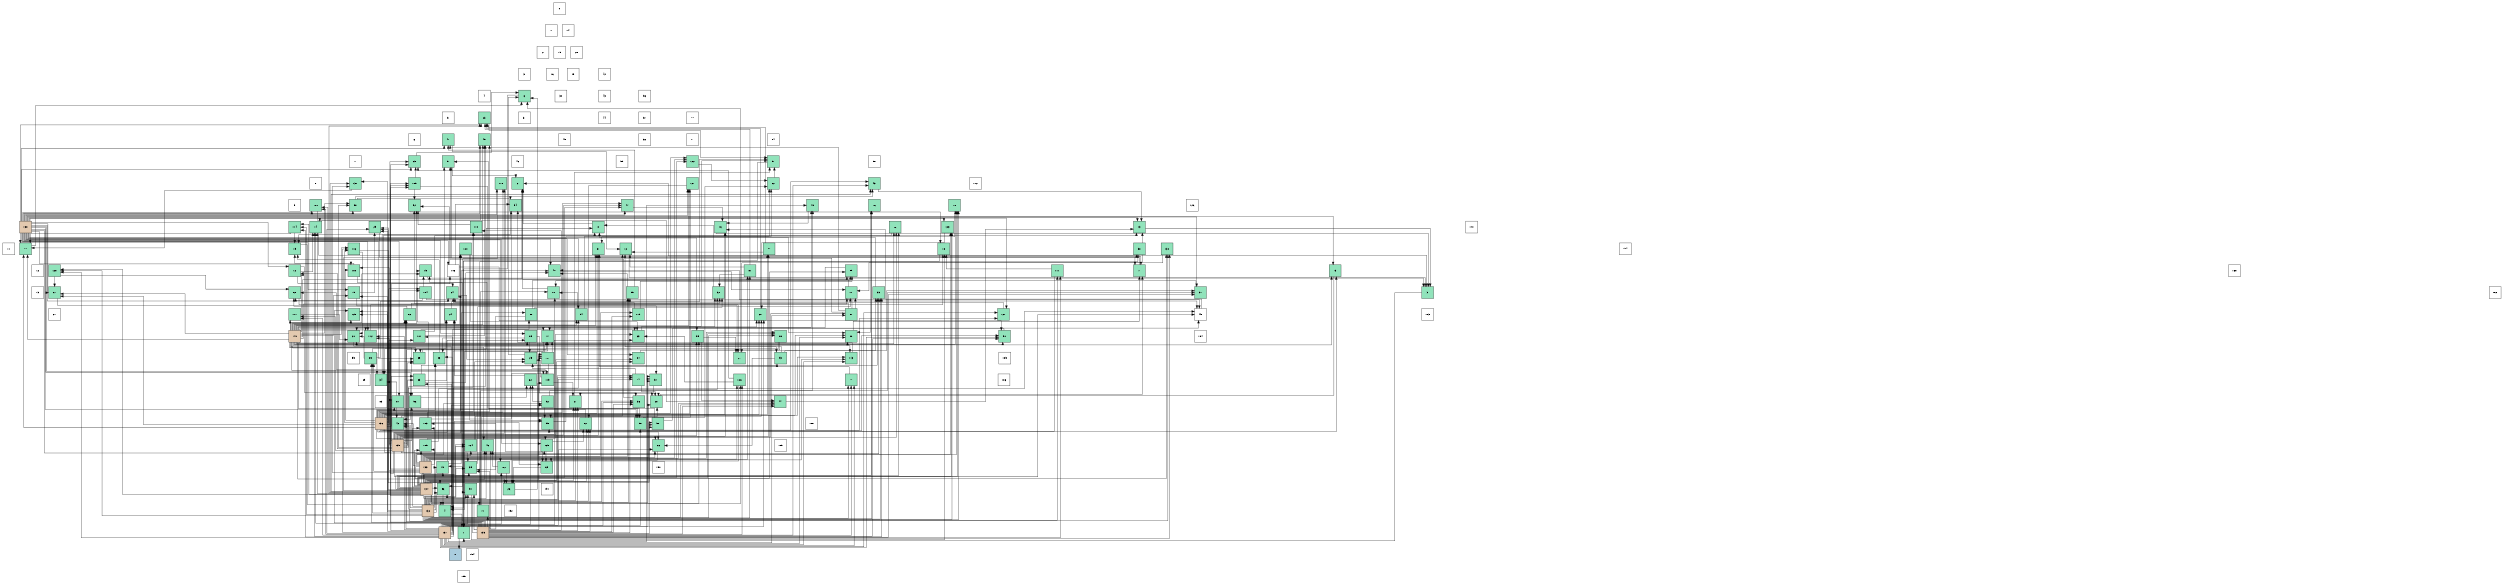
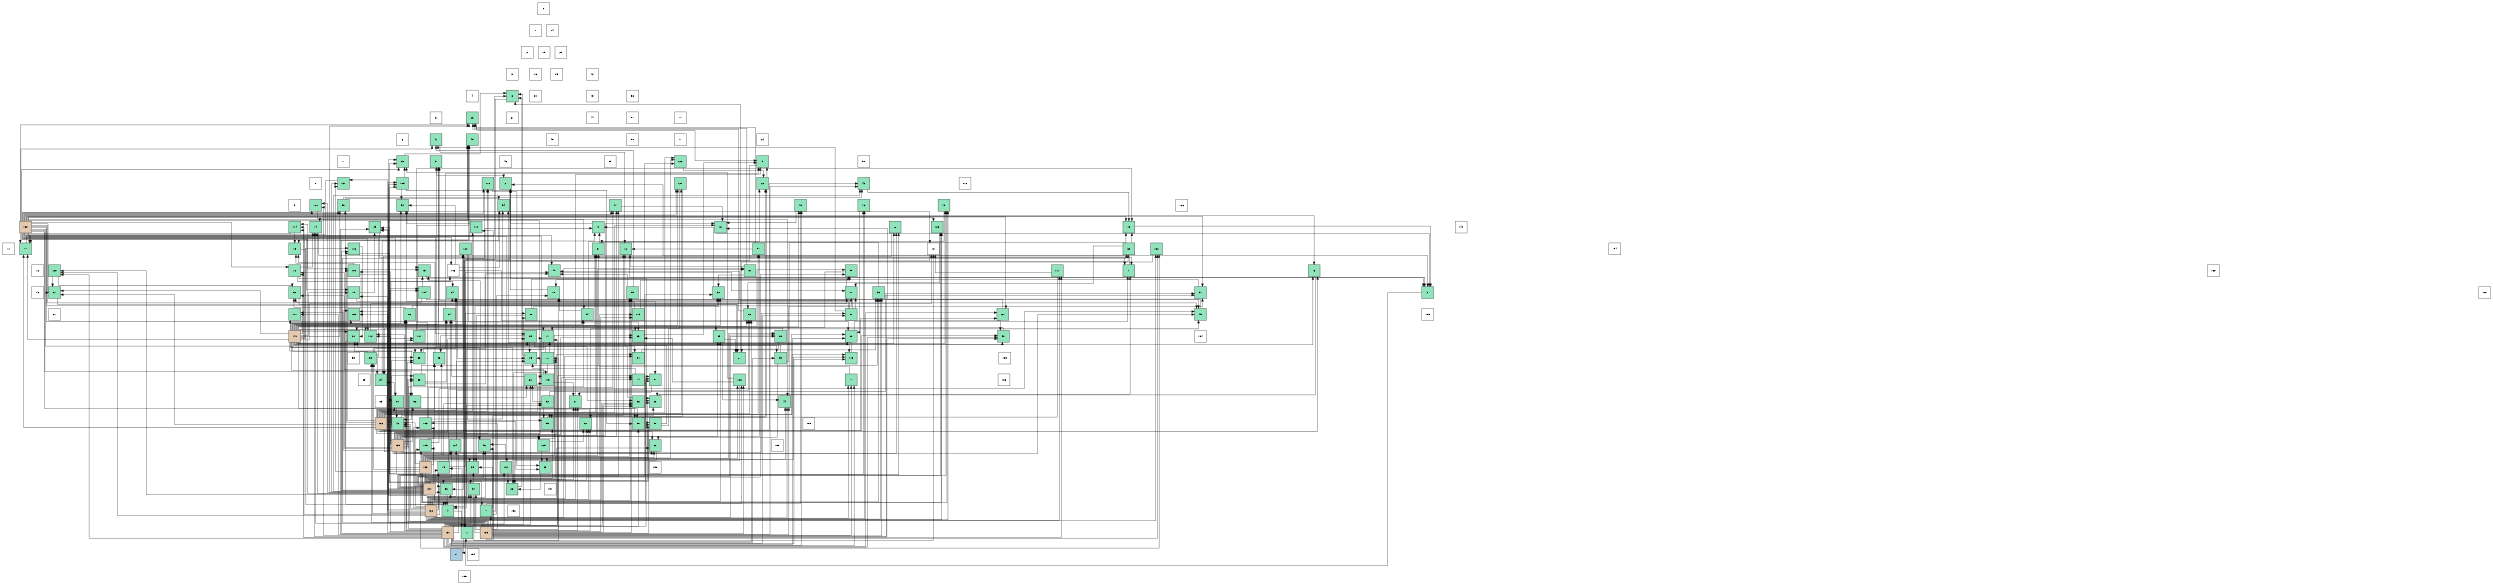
node "18": fillcolor #91e3bb -> #ffffff
node "49": fillcolor #ffffff -> #91e3bb
edge "137" -> "110": removed
